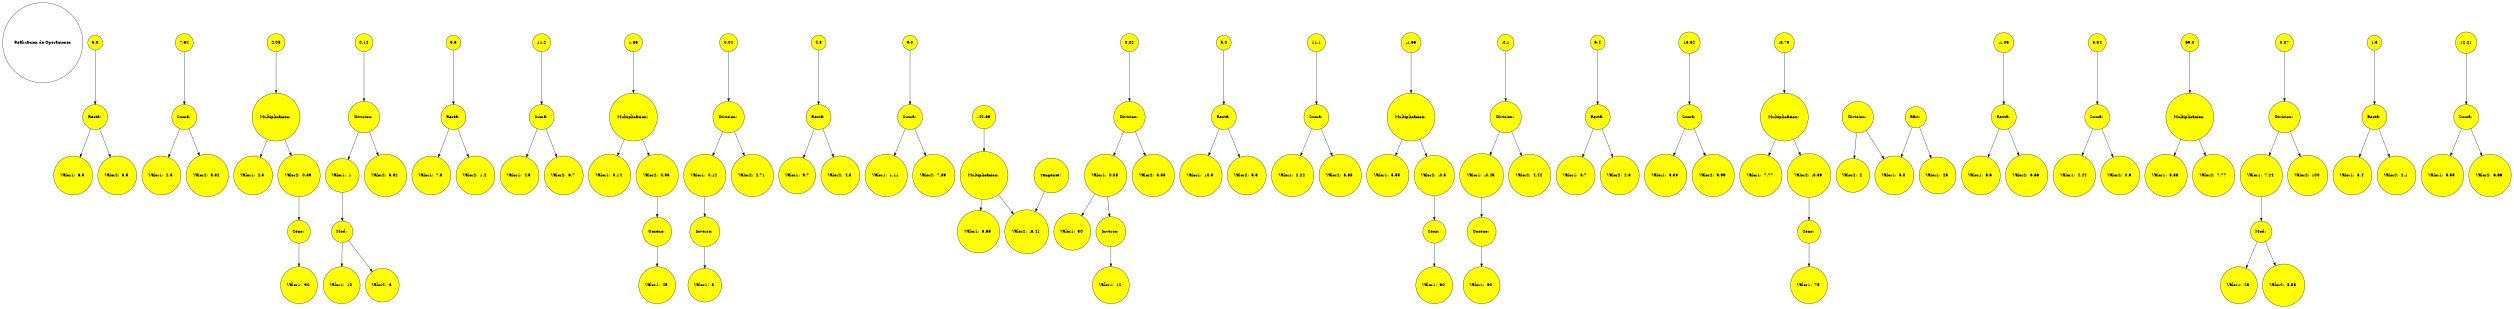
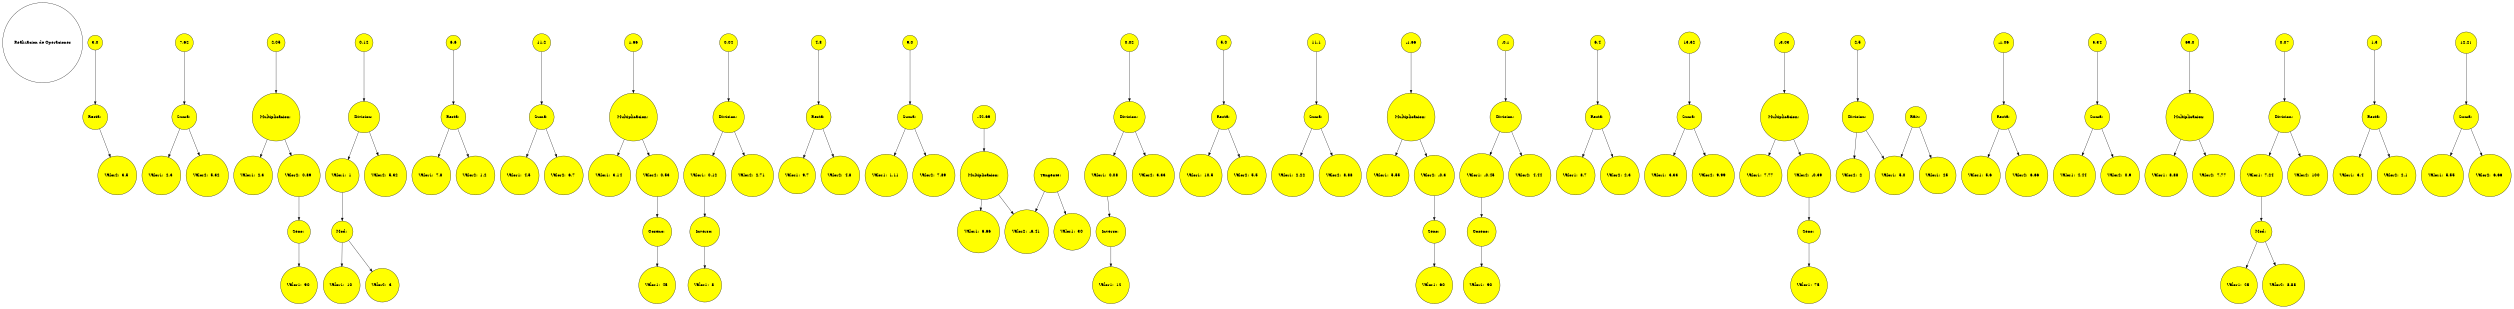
node "-3.73": label "-3.73" -> "-3.03"
node "2.5": added
node "Valor1:  6.5": removed
edge "Valor1:  0.08" -> "Valor1:  30": now "Tangente:" -> "Valor1:  30"
